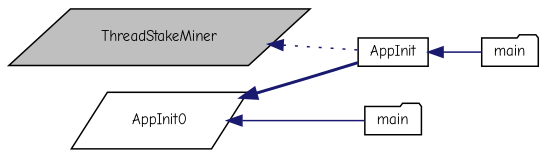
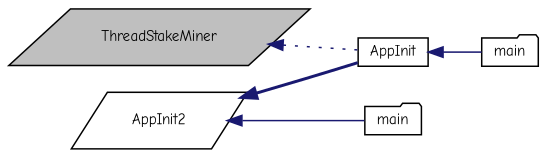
node "AppInit0": label "AppInit0" -> "AppInit2"
